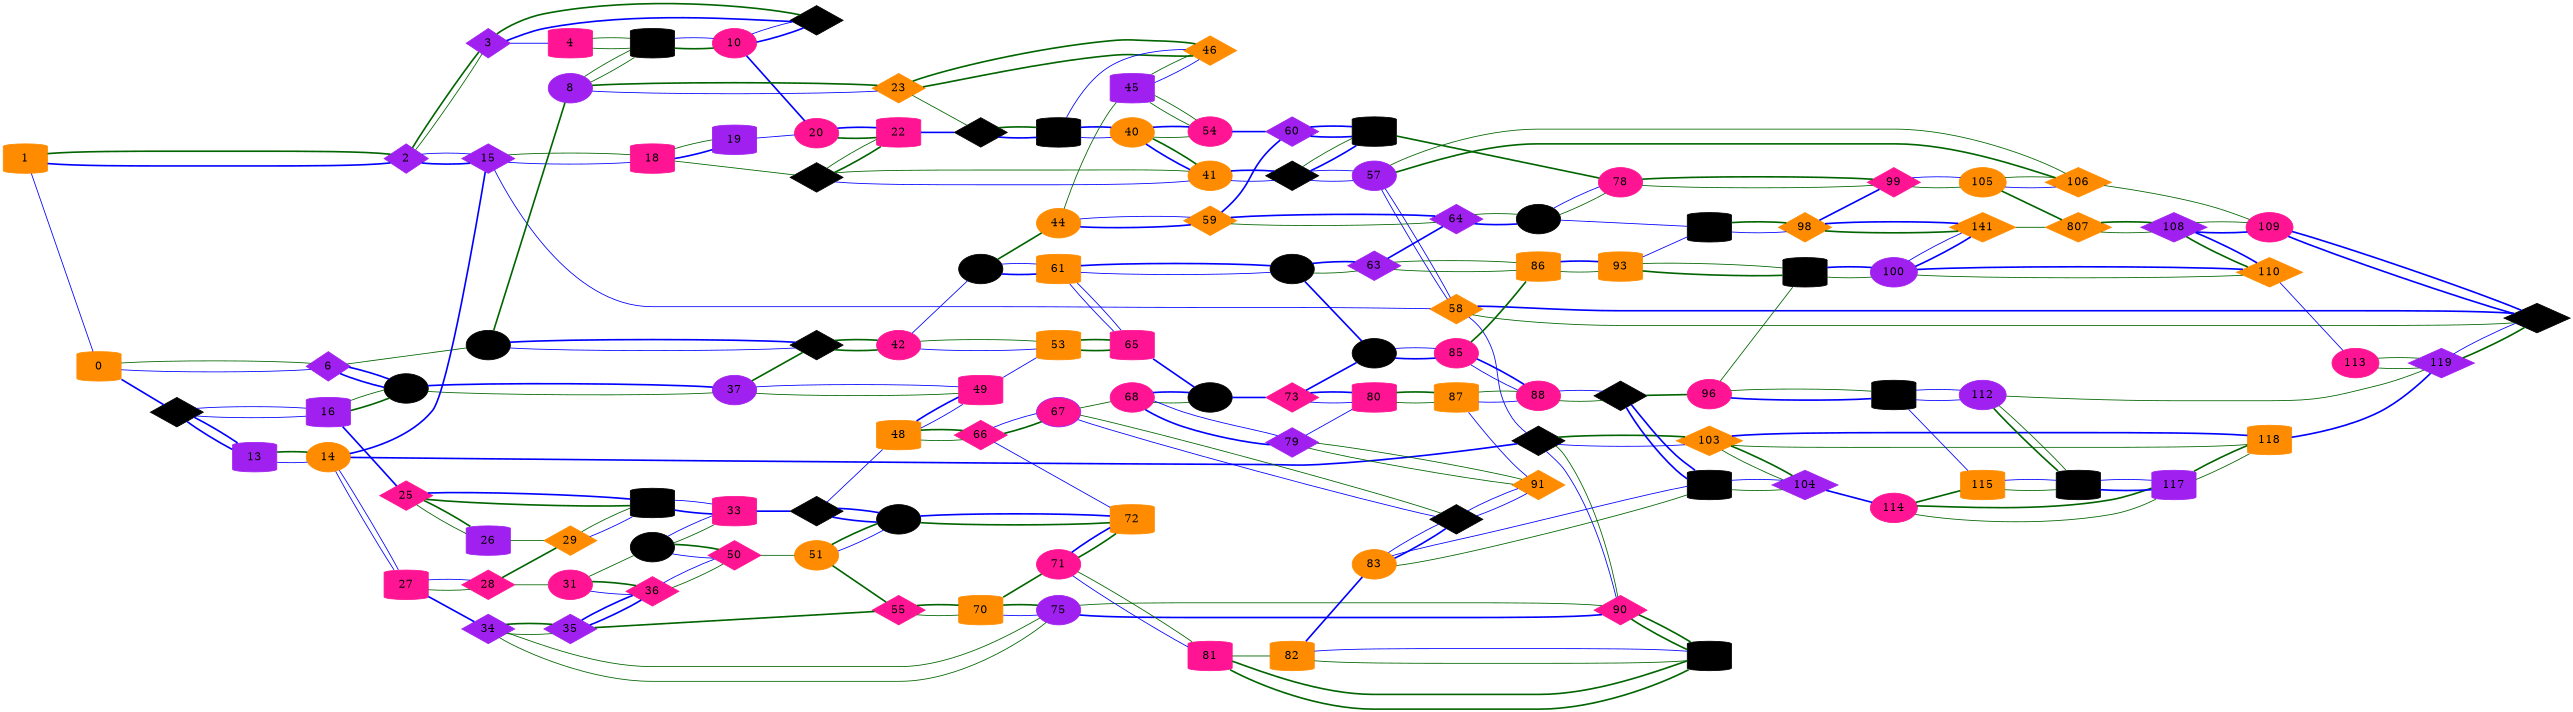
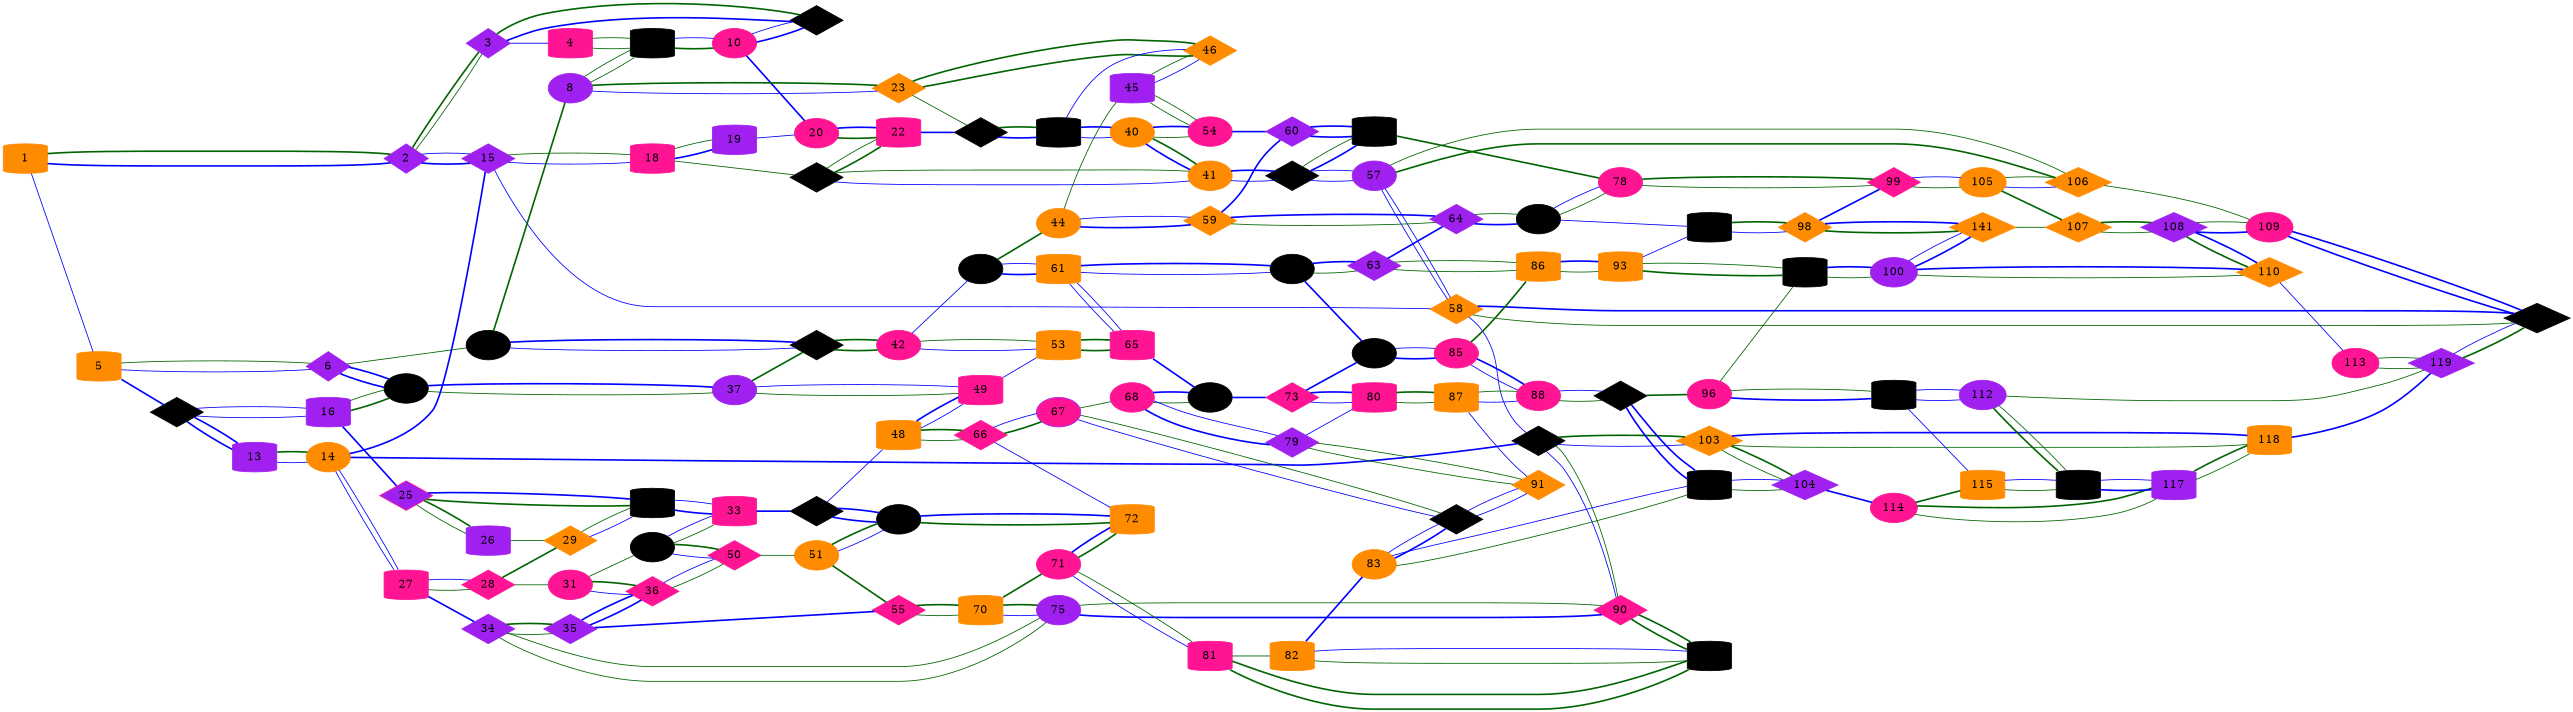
node "807": label "807" -> "107"
node "0": label "0" -> "5"
node "25": fillcolor deeppink -> purple
edge "55" -- "35": color darkgreen -> blue
